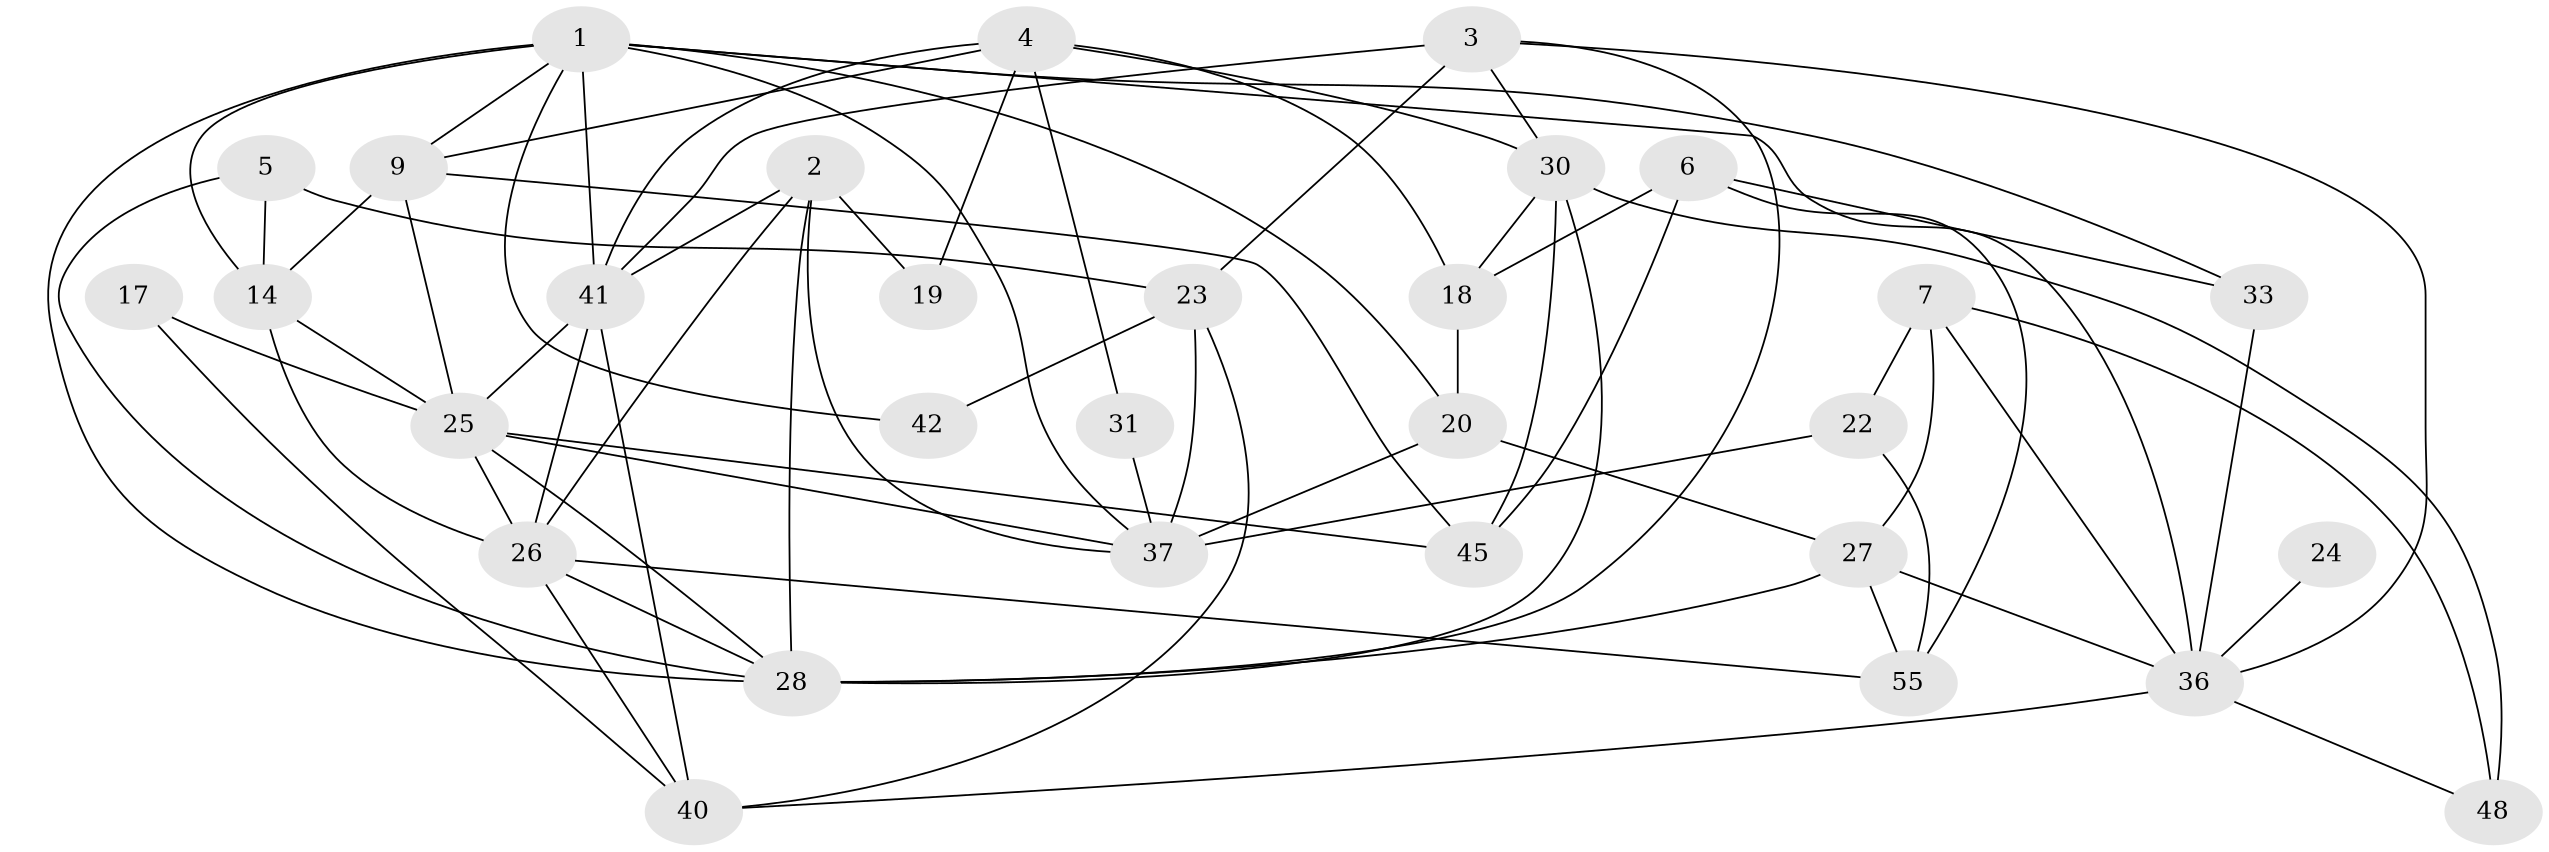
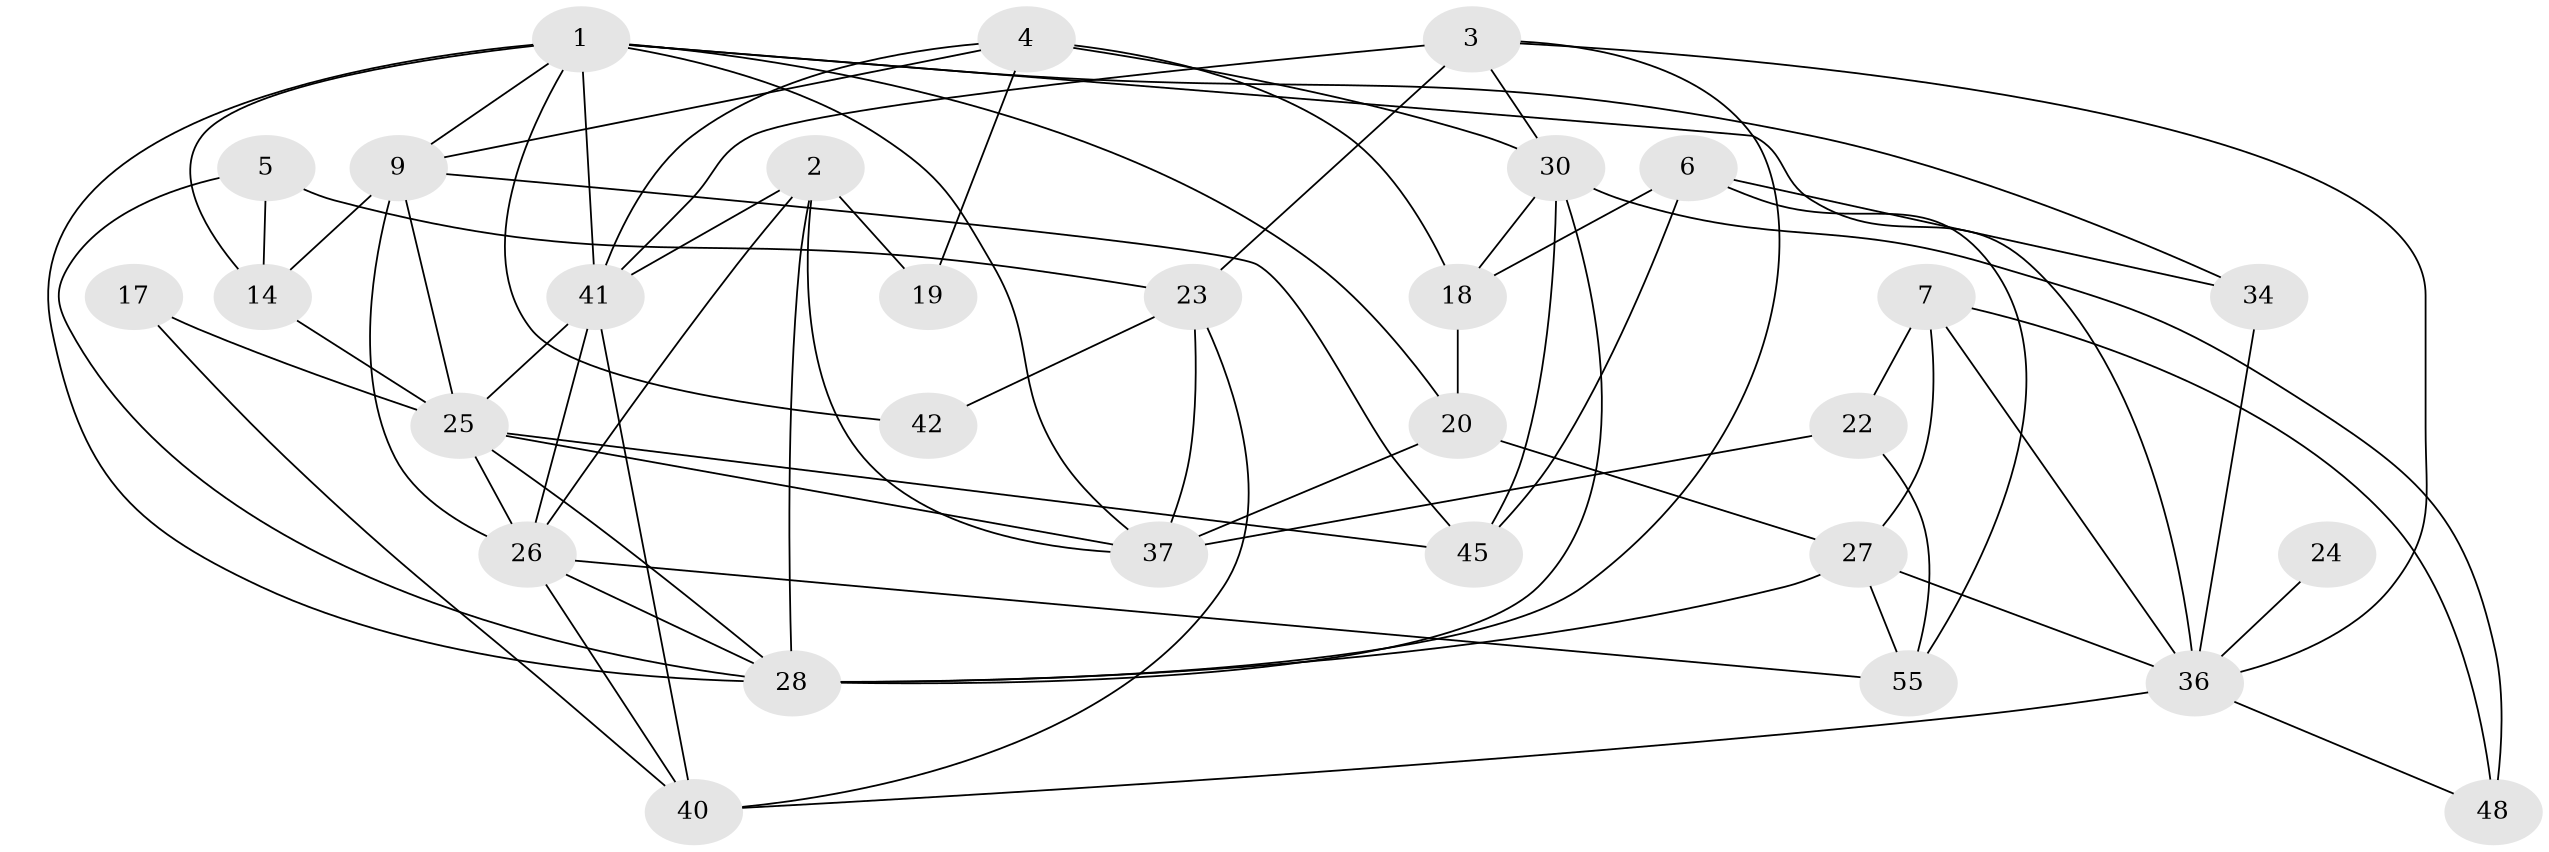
node "33": label "33" -> "34"
node "31": removed
edge "14" -- "26": now "9" -- "26"
